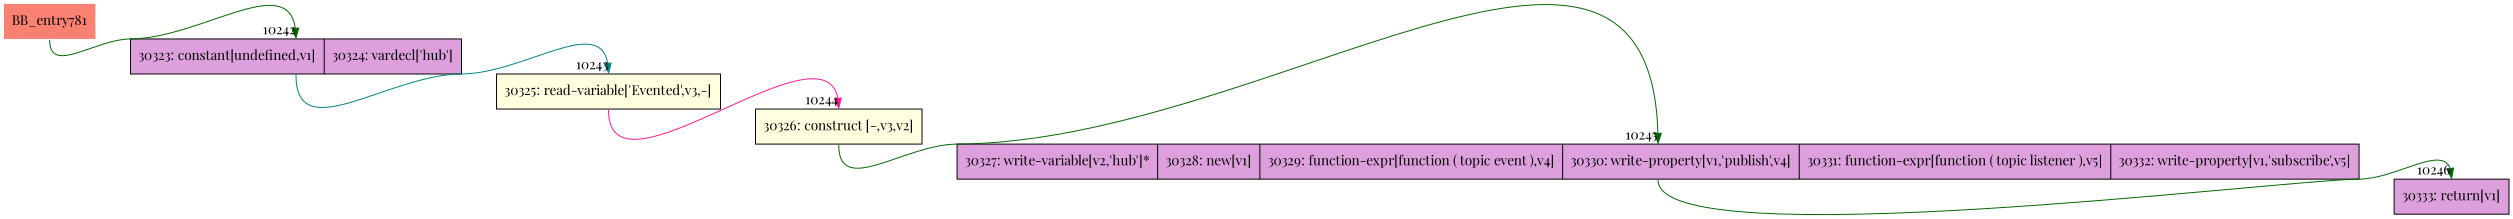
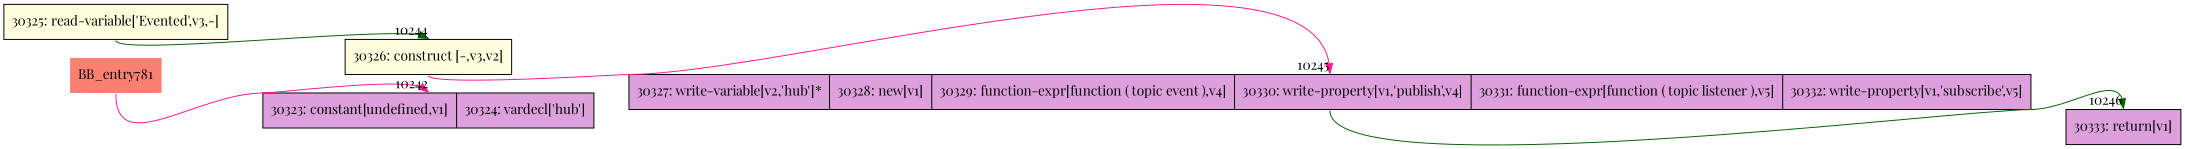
edge "BB_entry781" -> "30323: constant[undefined,v1]": color darkgreen -> deeppink
edge "30326: construct [-,v3,v2]" -> "30327: write-variable[v2,'hub']*": color darkgreen -> deeppink
edge "30323: constant[undefined,v1]" -> "30325: read-variable['Evented',v3,-]": removed
edge "30325: read-variable['Evented',v3,-]" -> "30326: construct [-,v3,v2]": color deeppink -> darkgreen
